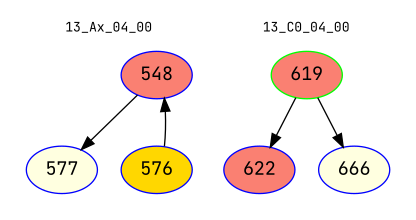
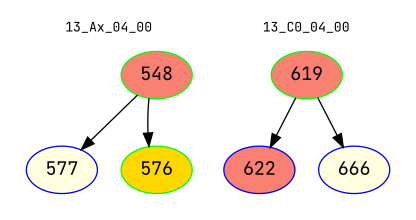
node "548": color blue -> green
edge "576" -> "548": reversed
node "576": color blue -> green
